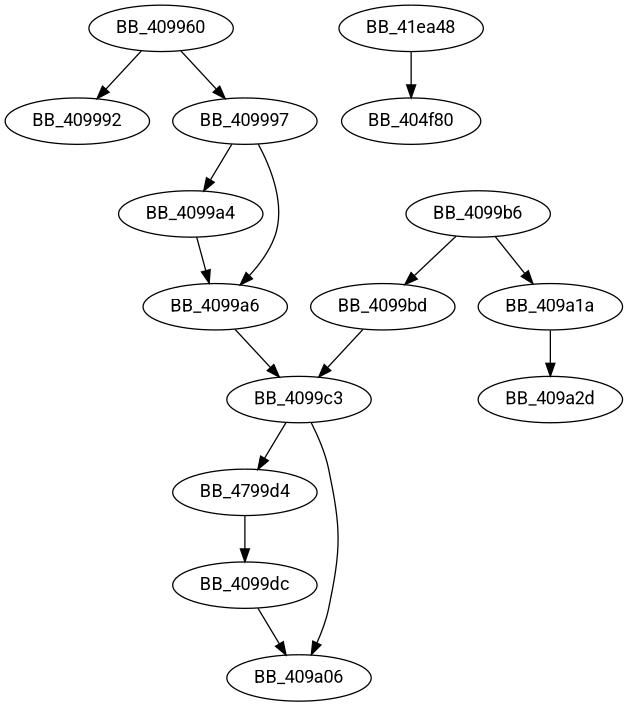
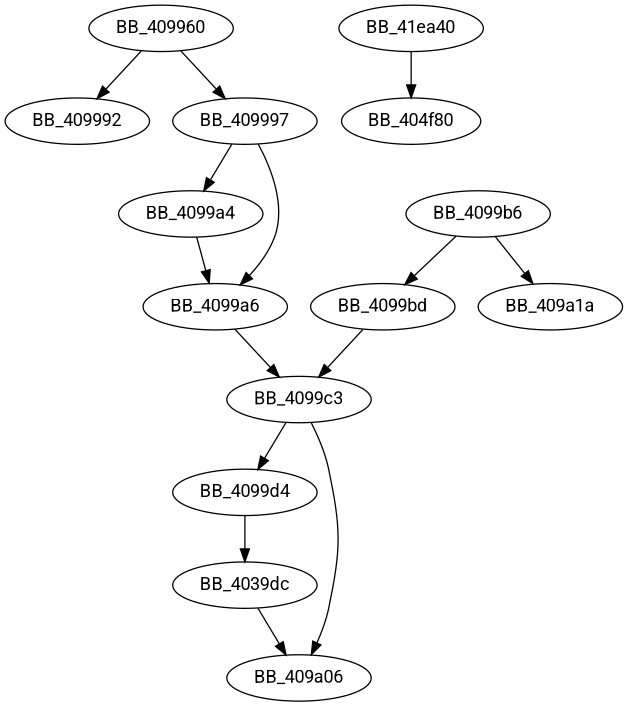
node "BB_41ea48": label "BB_41ea48" -> "BB_41ea40"
node "BB_409a2d": removed
node "BB_4799d4": label "BB_4799d4" -> "BB_4099d4"
node "BB_4099dc": label "BB_4099dc" -> "BB_4039dc"
